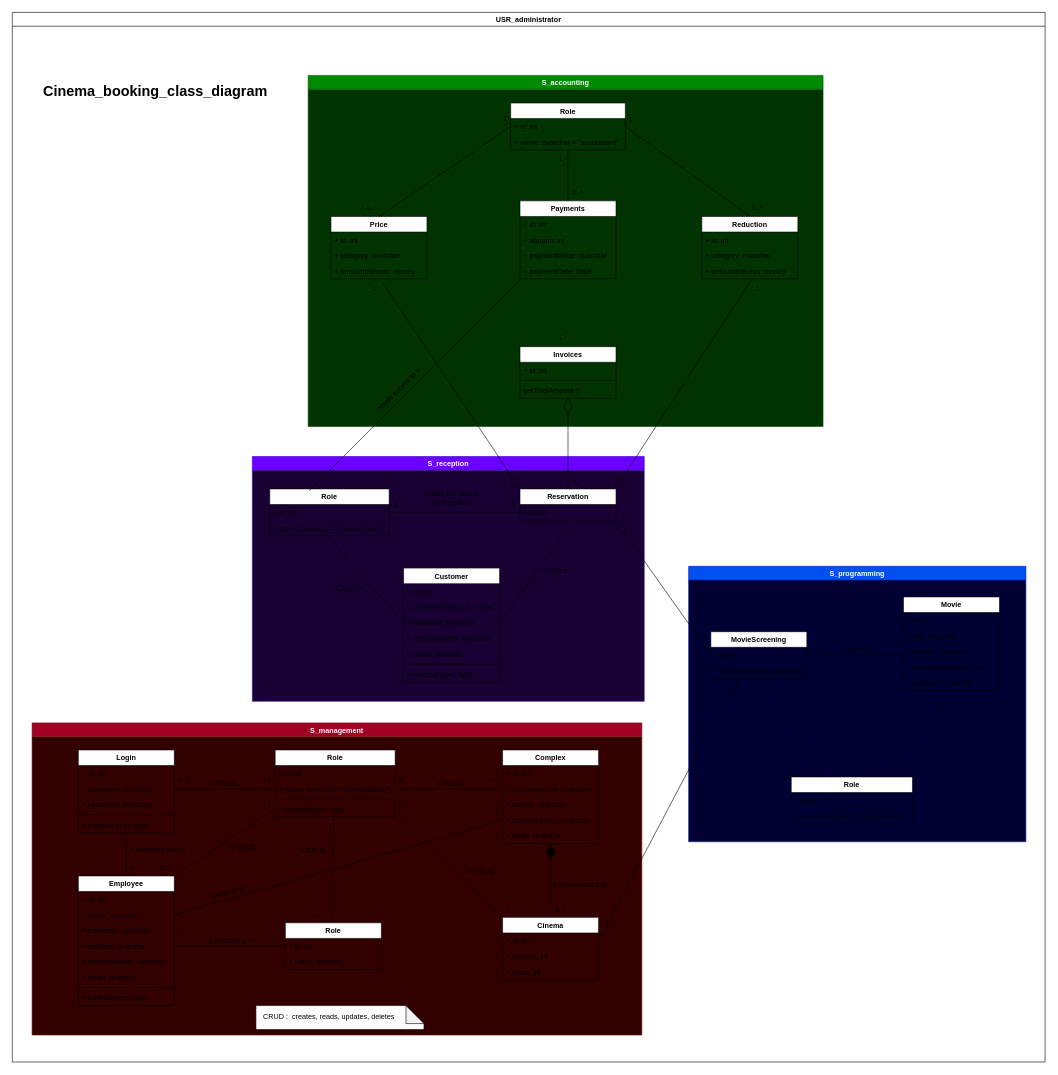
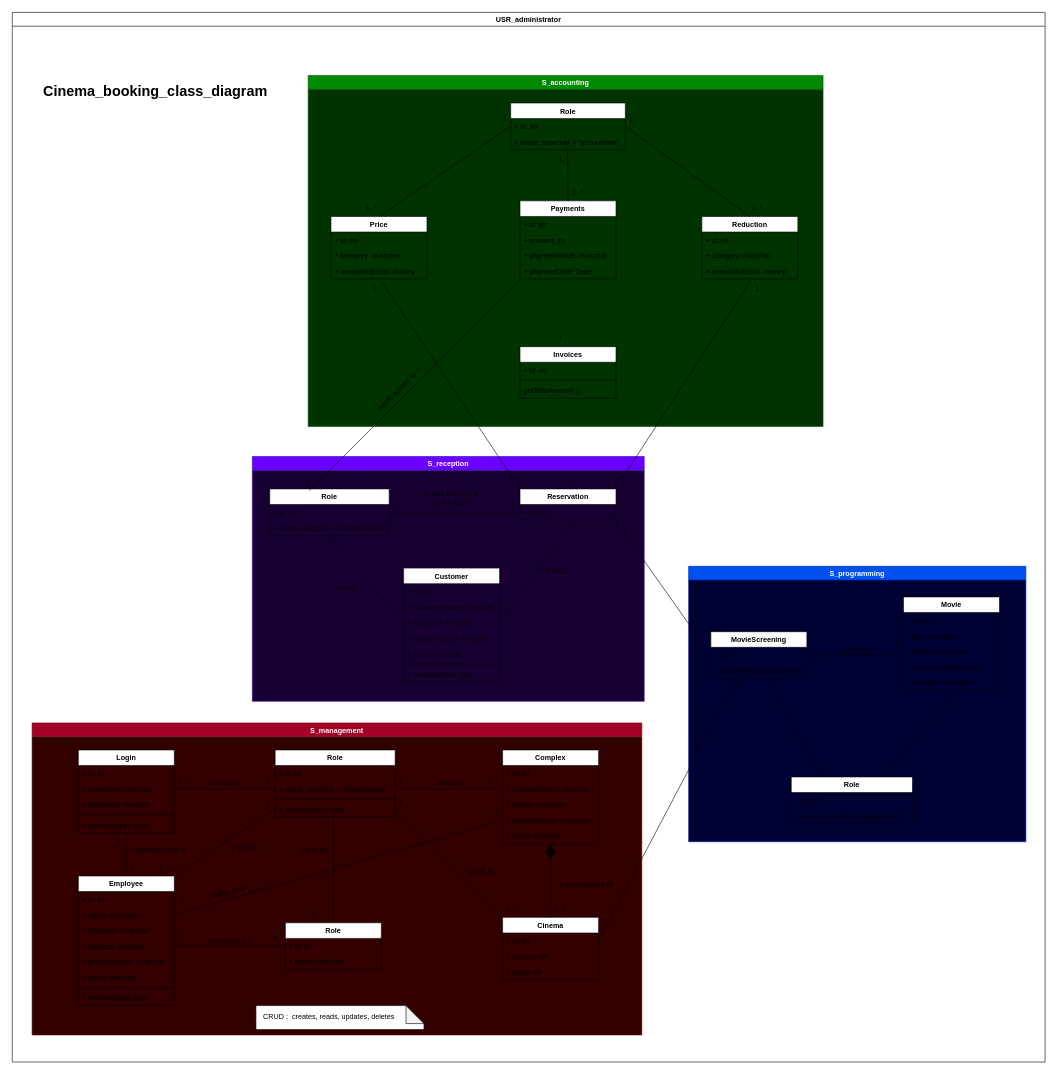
edge "Reservation" -> "getTotalAmount ()": removed
node "v is composed of": moved (580, 885) -> (586, 885)
